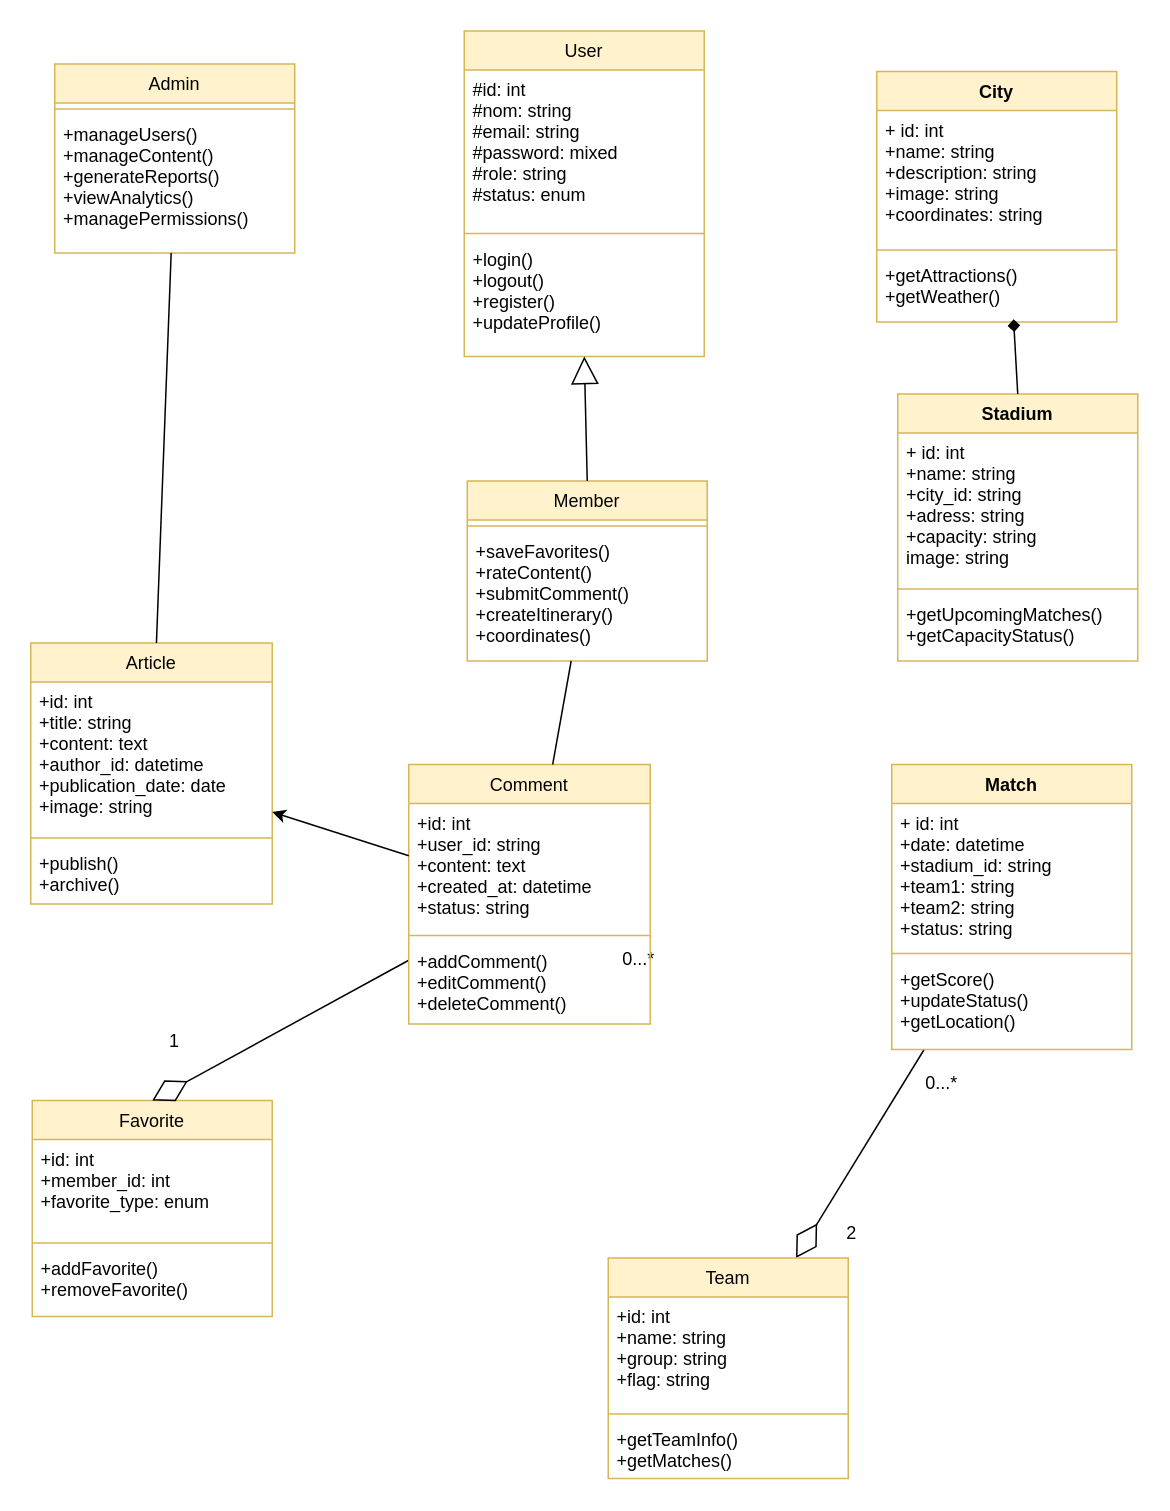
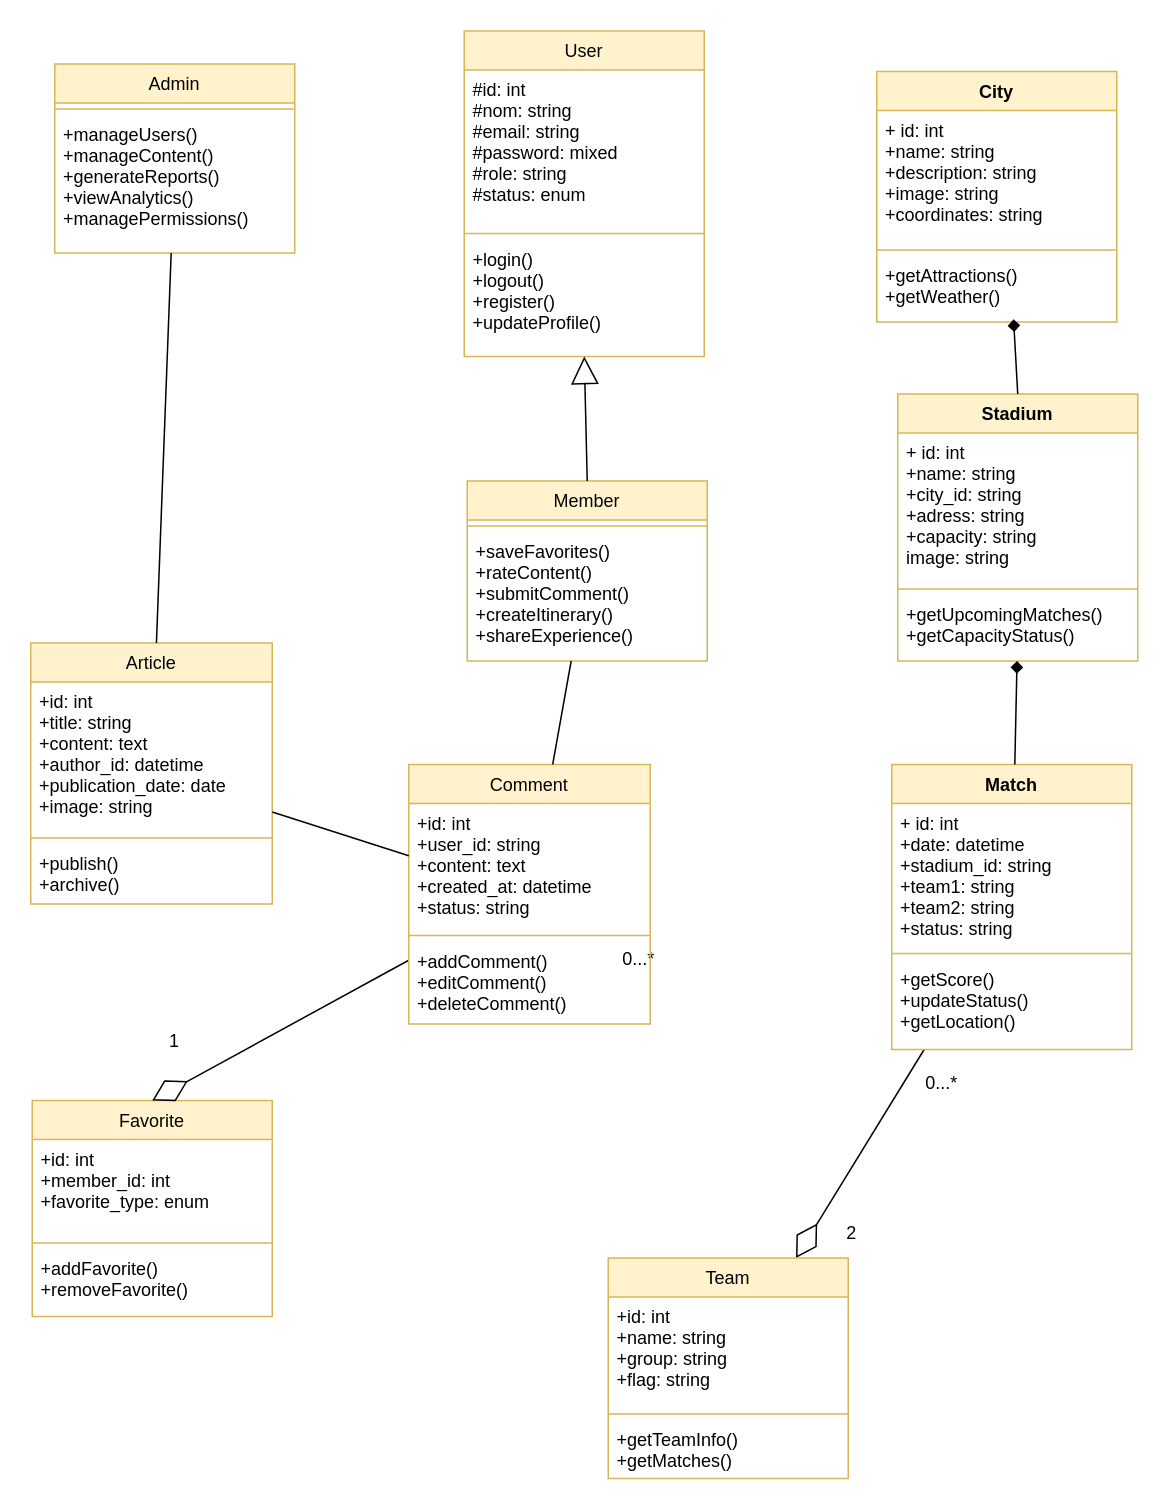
node "+saveFavorites() +rateContent() +submitComment() +createItinerary() +coordinates()": label "+saveFavorites() +rateContent() +submitComment() +createItinerary() +coordinates()" -> "+saveFavorites() +rateContent() +submitComment() +createItinerary() +shareExperience()"
edge "Match" -> "+getUpcomingMatches() +getCapacityStatus()": added
edge "Comment" -> "Article": arrowhead classic -> none
